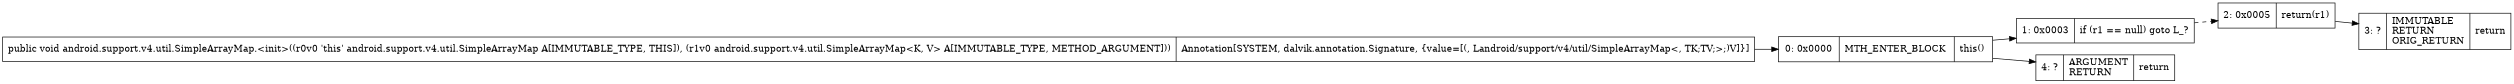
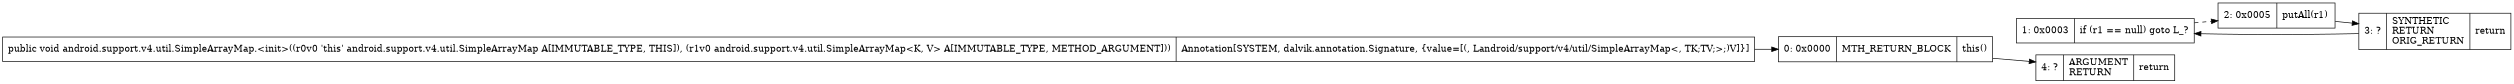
node "2: 0x0005": text "return(r1)" -> "putAll(r1)"
node "3: ?": text "IMMUTABLE" -> "SYNTHETIC"
edge "0: 0x0000" -> "1: 0x0003": now "3: ?" -> "1: 0x0003"
node "0: 0x0000": text "MTH_ENTER_BLOCK" -> "MTH_RETURN_BLOCK"
